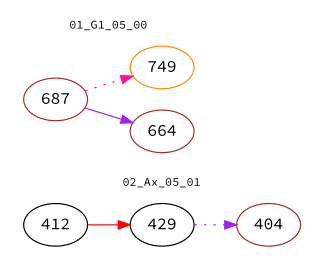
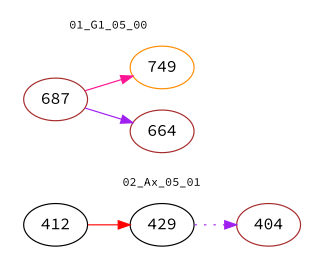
edge "687" -> "749": style dotted -> solid
